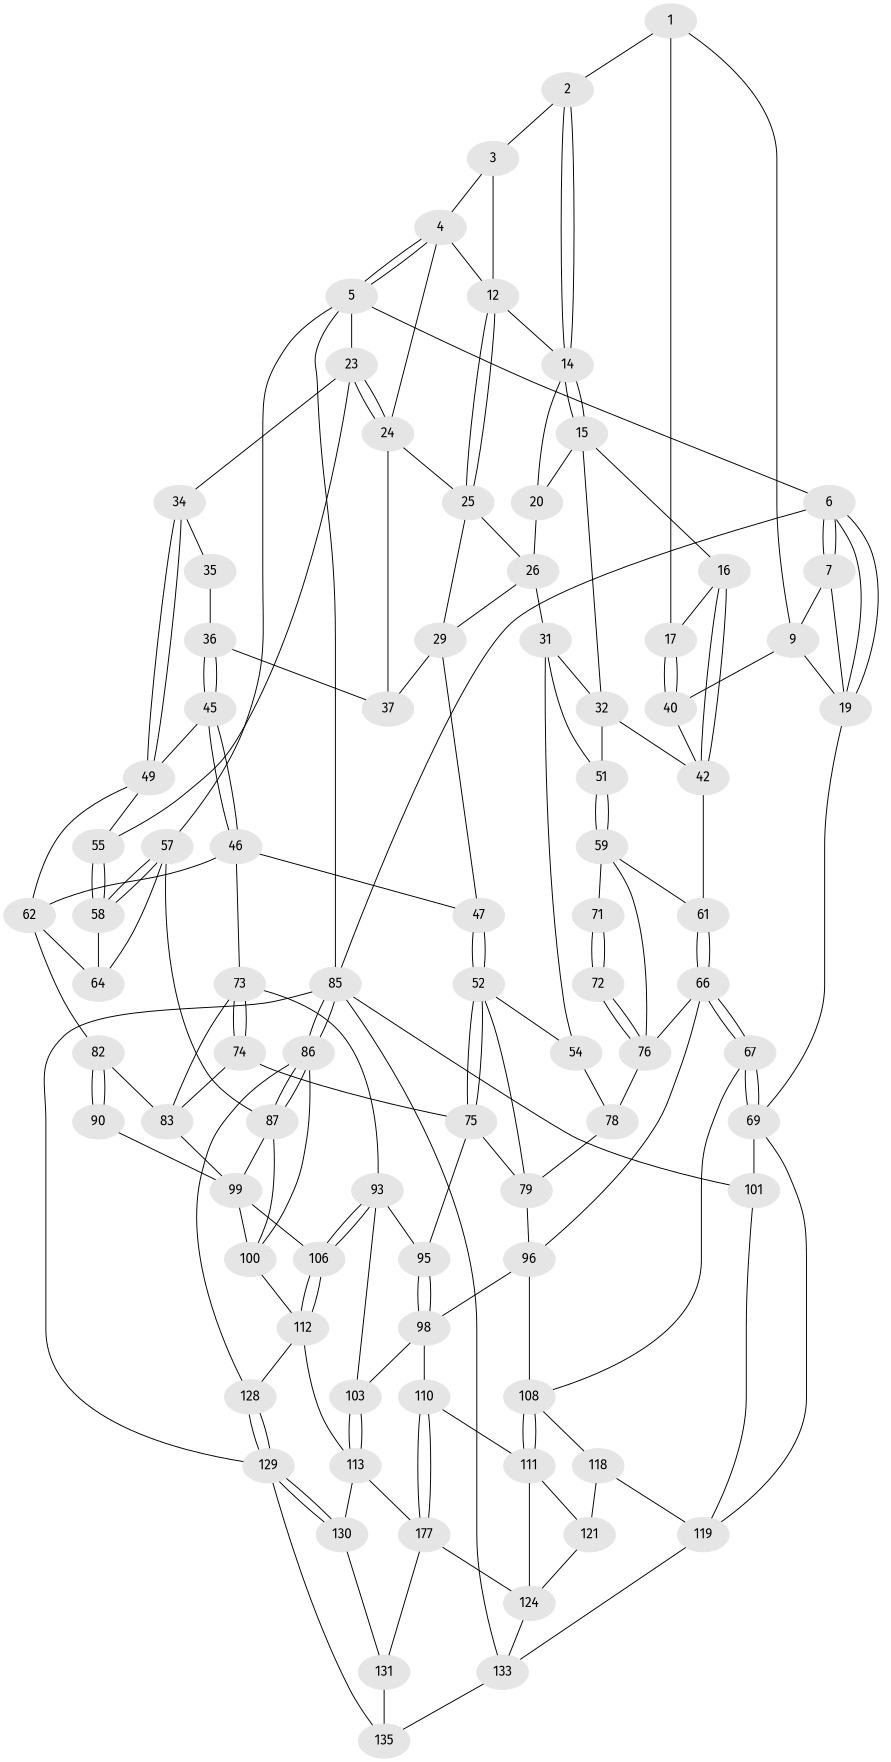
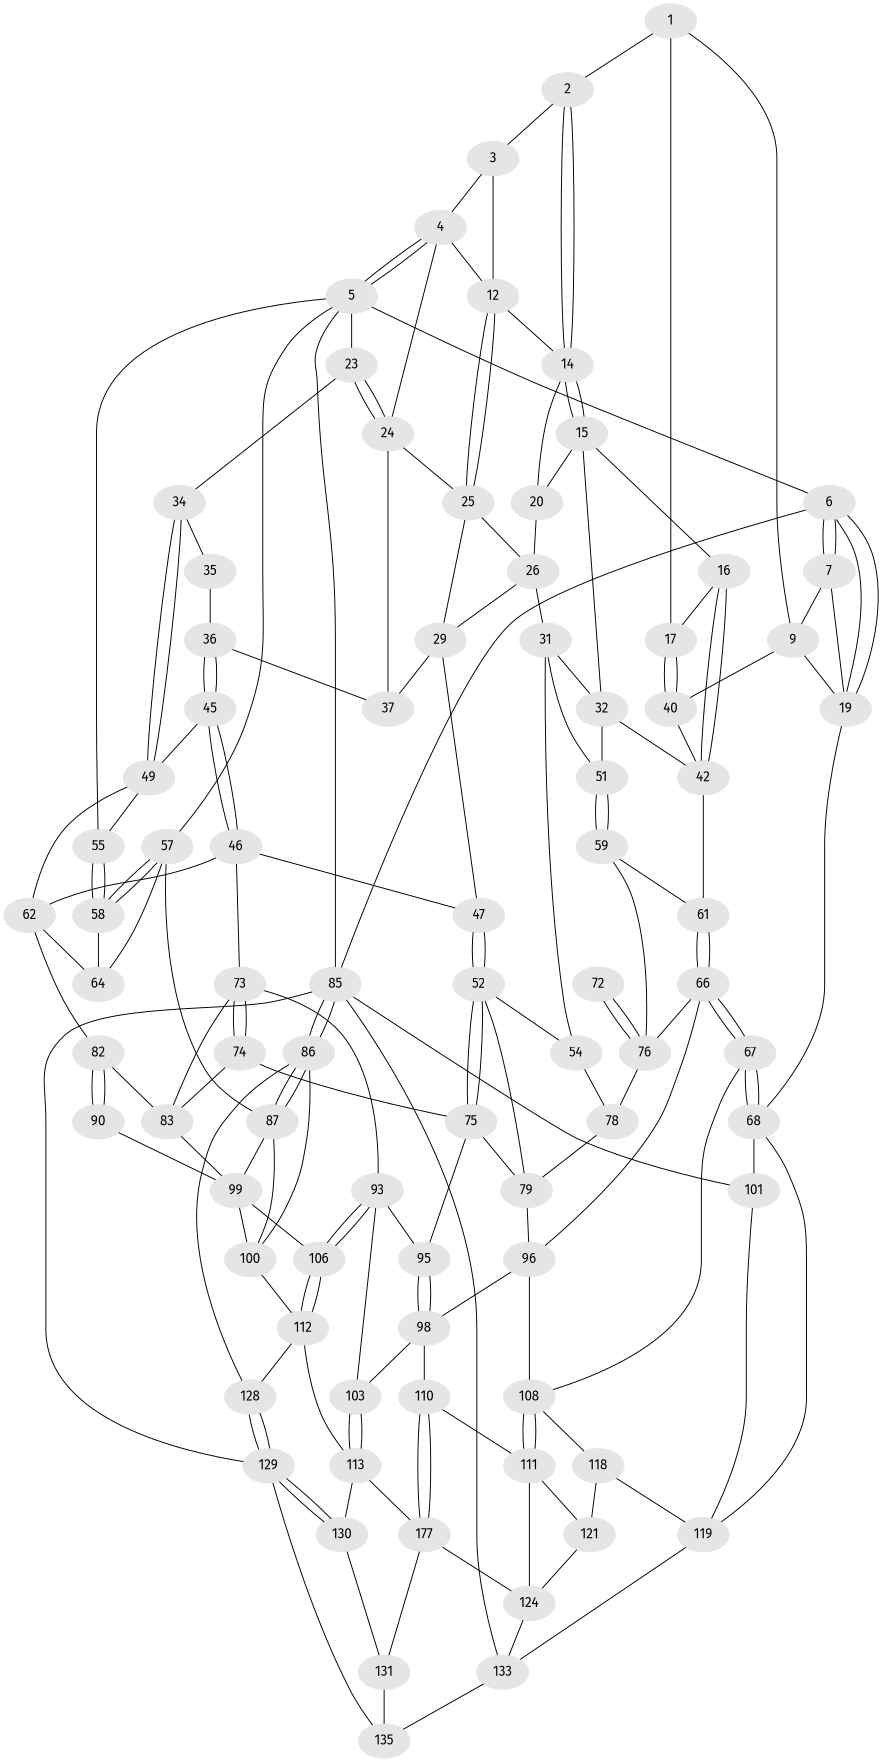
edge "23" -- "55": now "5" -- "55"
node "71": removed
node "69": label "69" -> "68"
